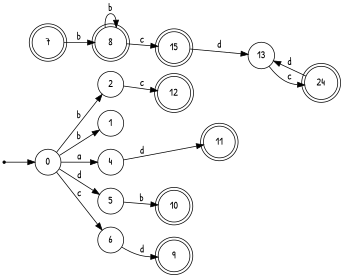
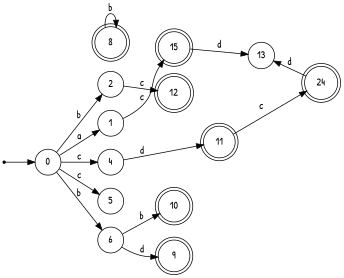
node "7": removed
edge "8" -> "15": now "1" -> "15"
edge "13" -> "24": now "11" -> "24"
edge "0" -> "1": label "b" -> "a"
edge "0" -> "4": label "a" -> "c"
edge "0" -> "5": label "d" -> "c"
edge "0" -> "6": label "c" -> "b"
edge "5" -> "10": now "6" -> "10"
